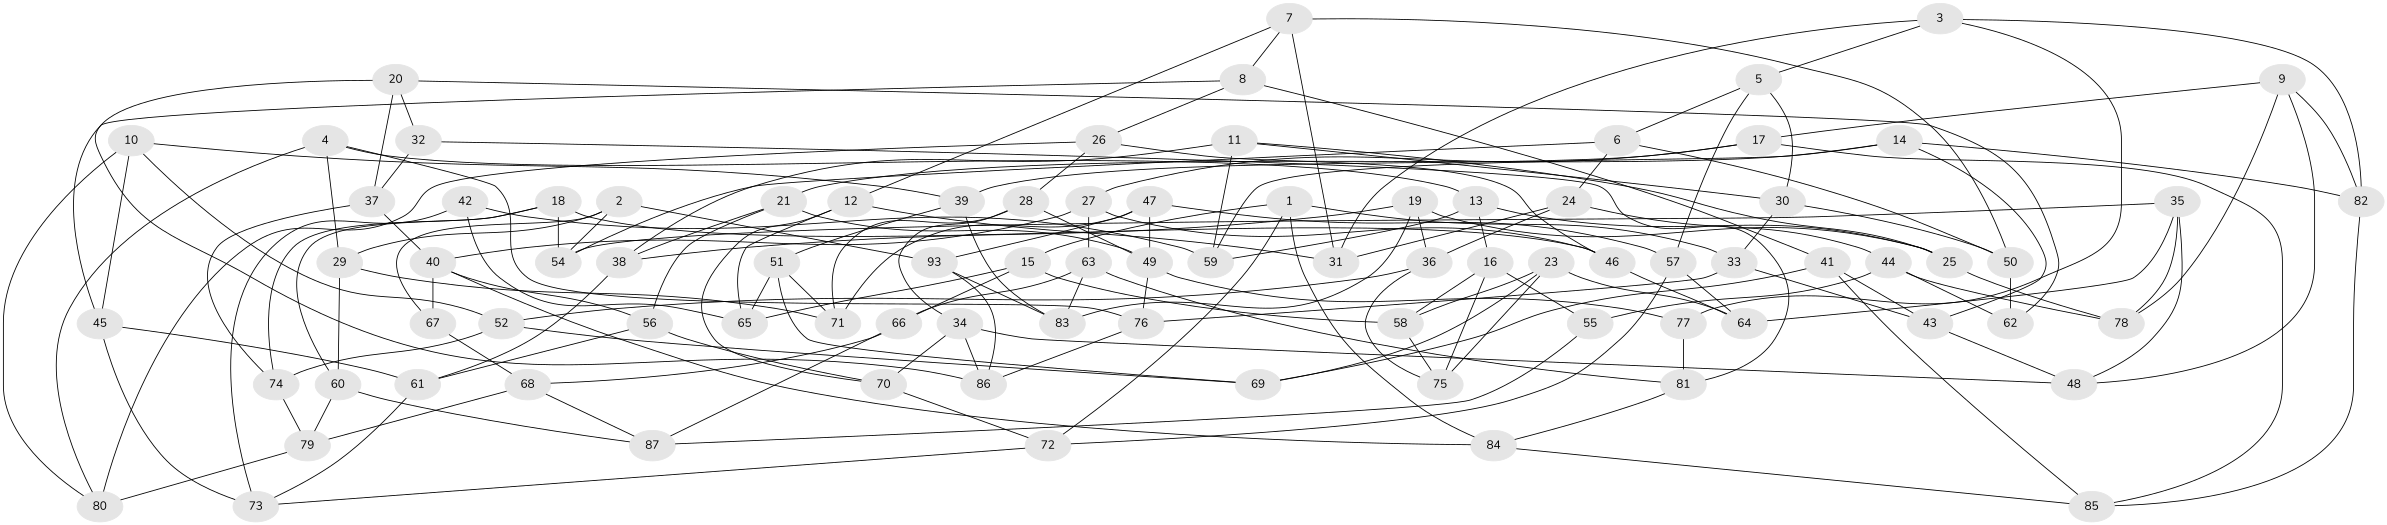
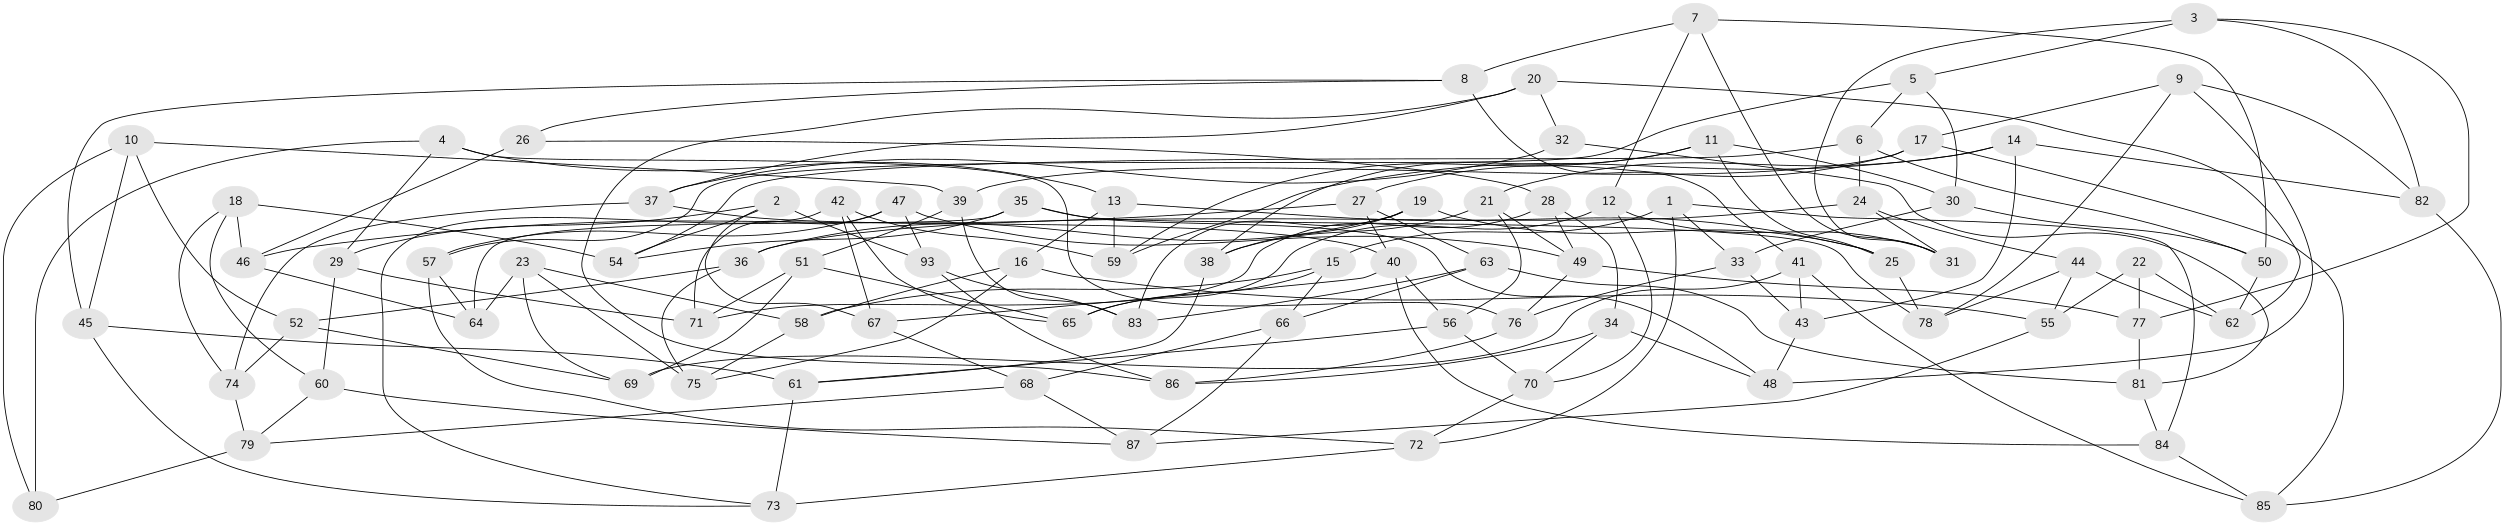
edge "26" -- "80": removed
edge "42" -- "67": added
node "22": added
